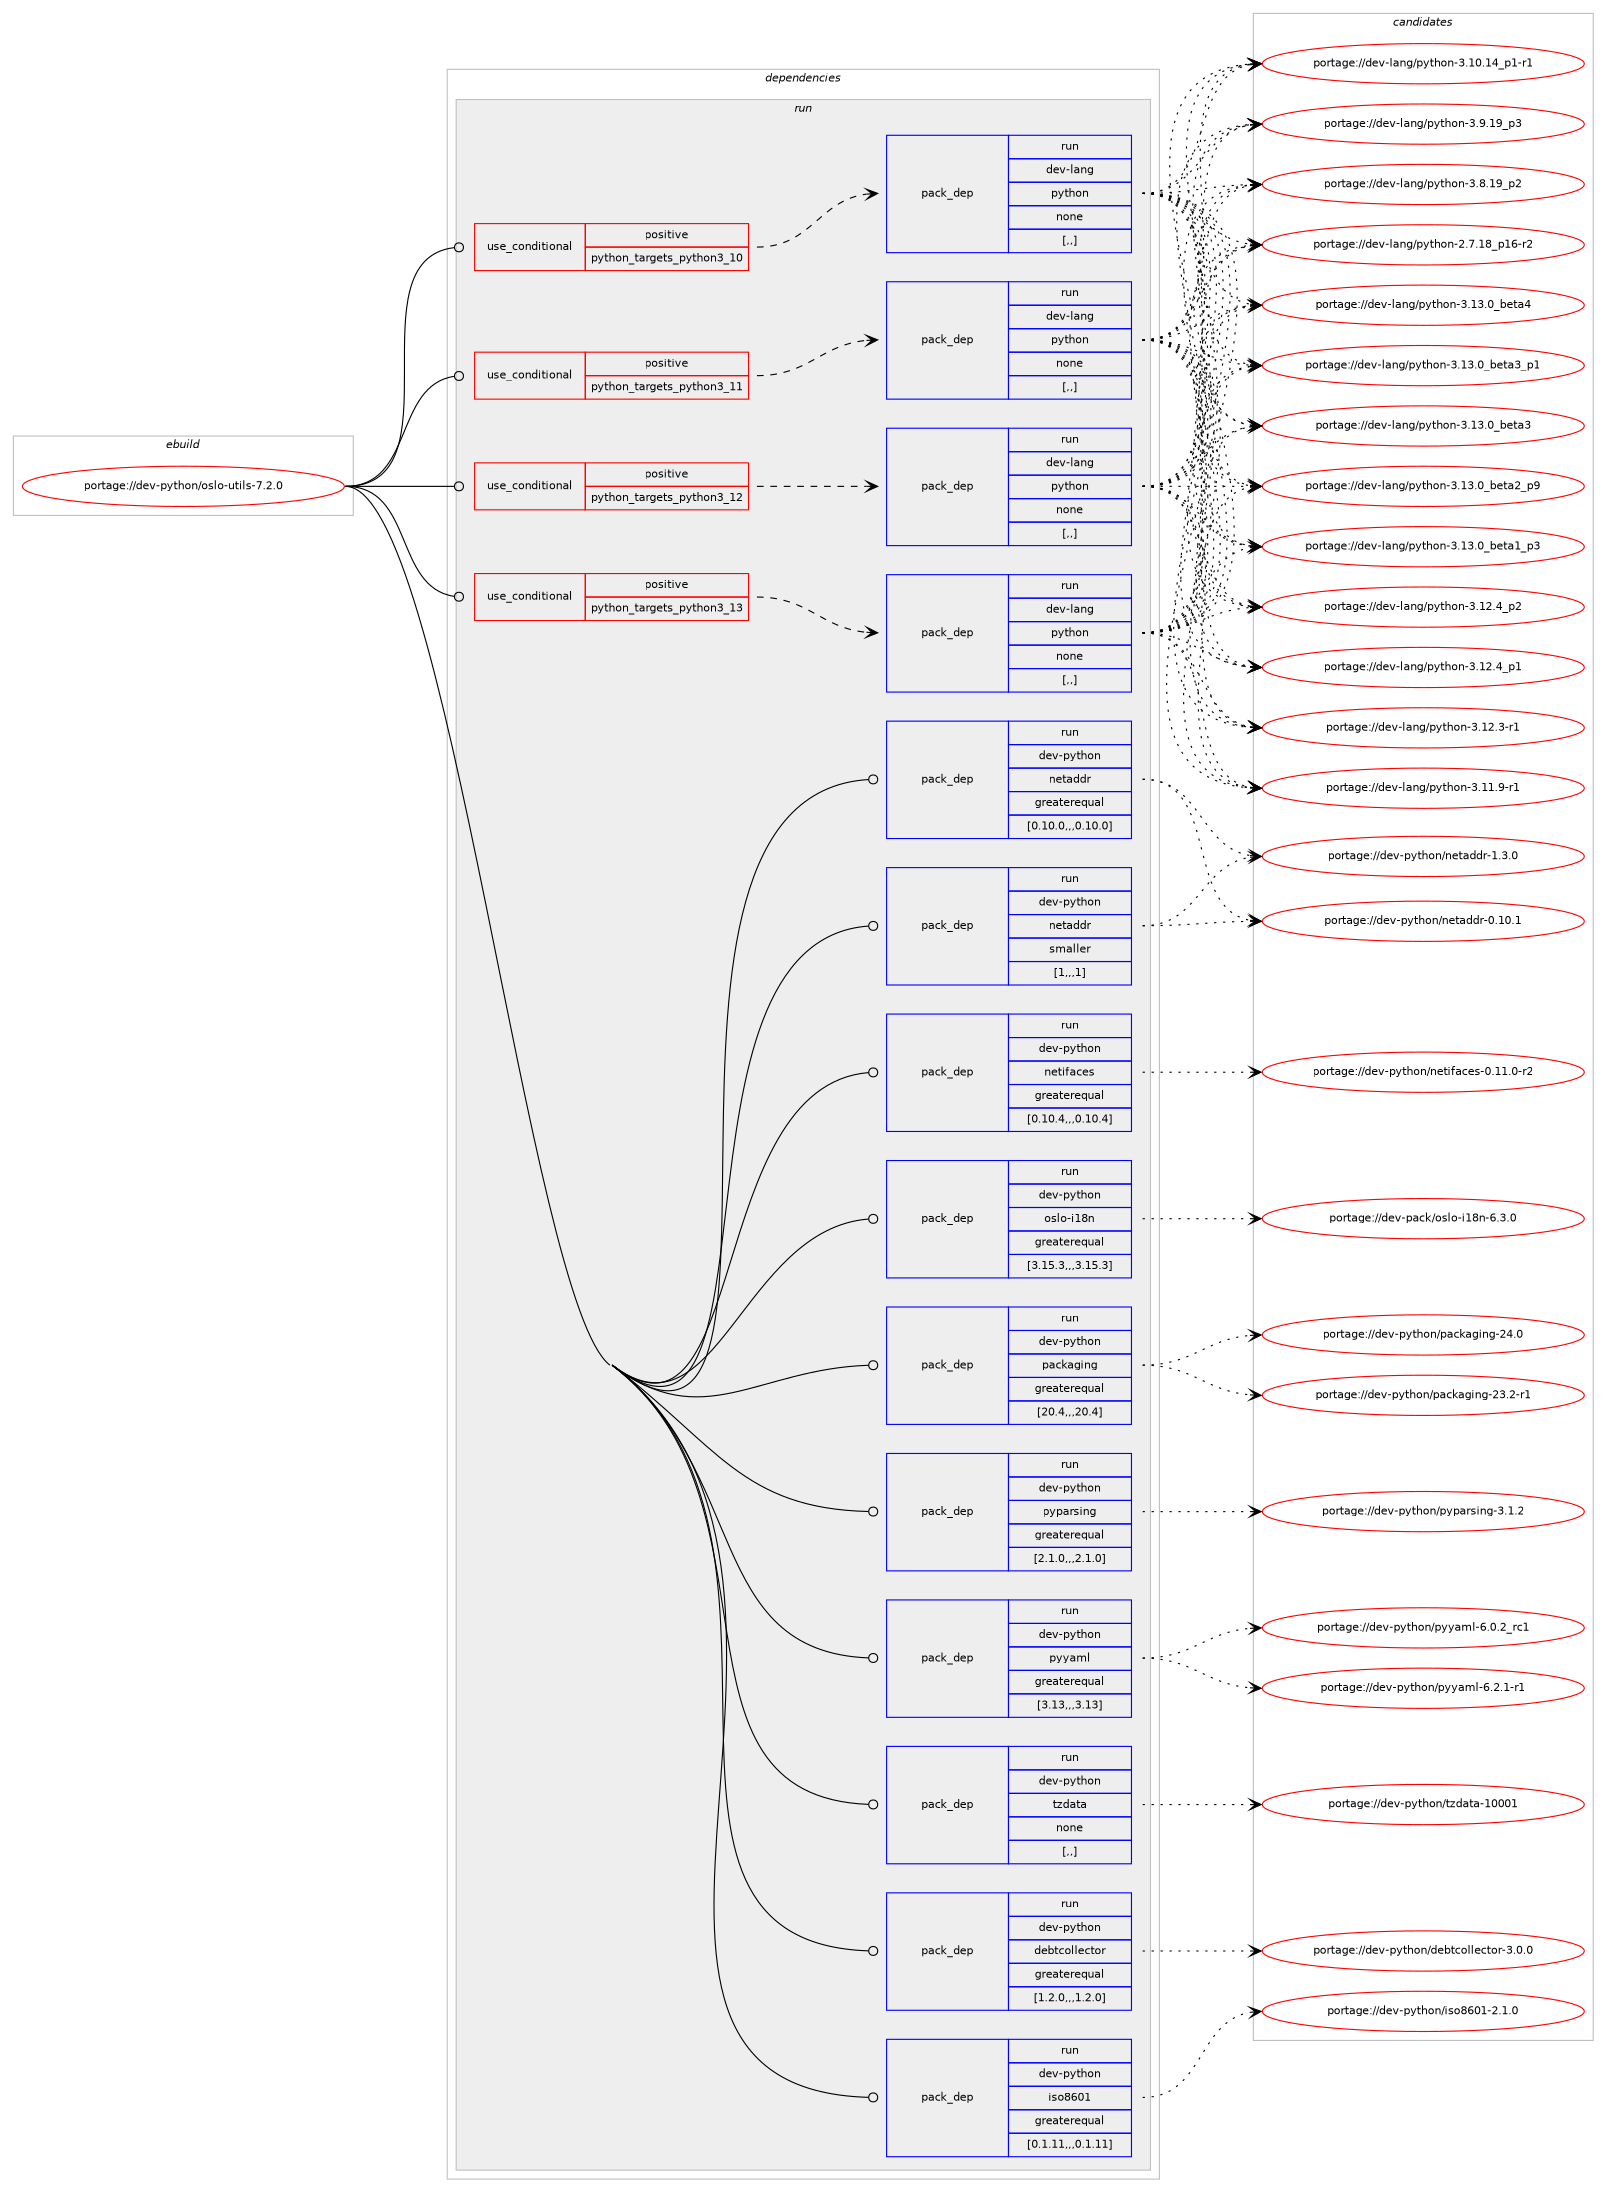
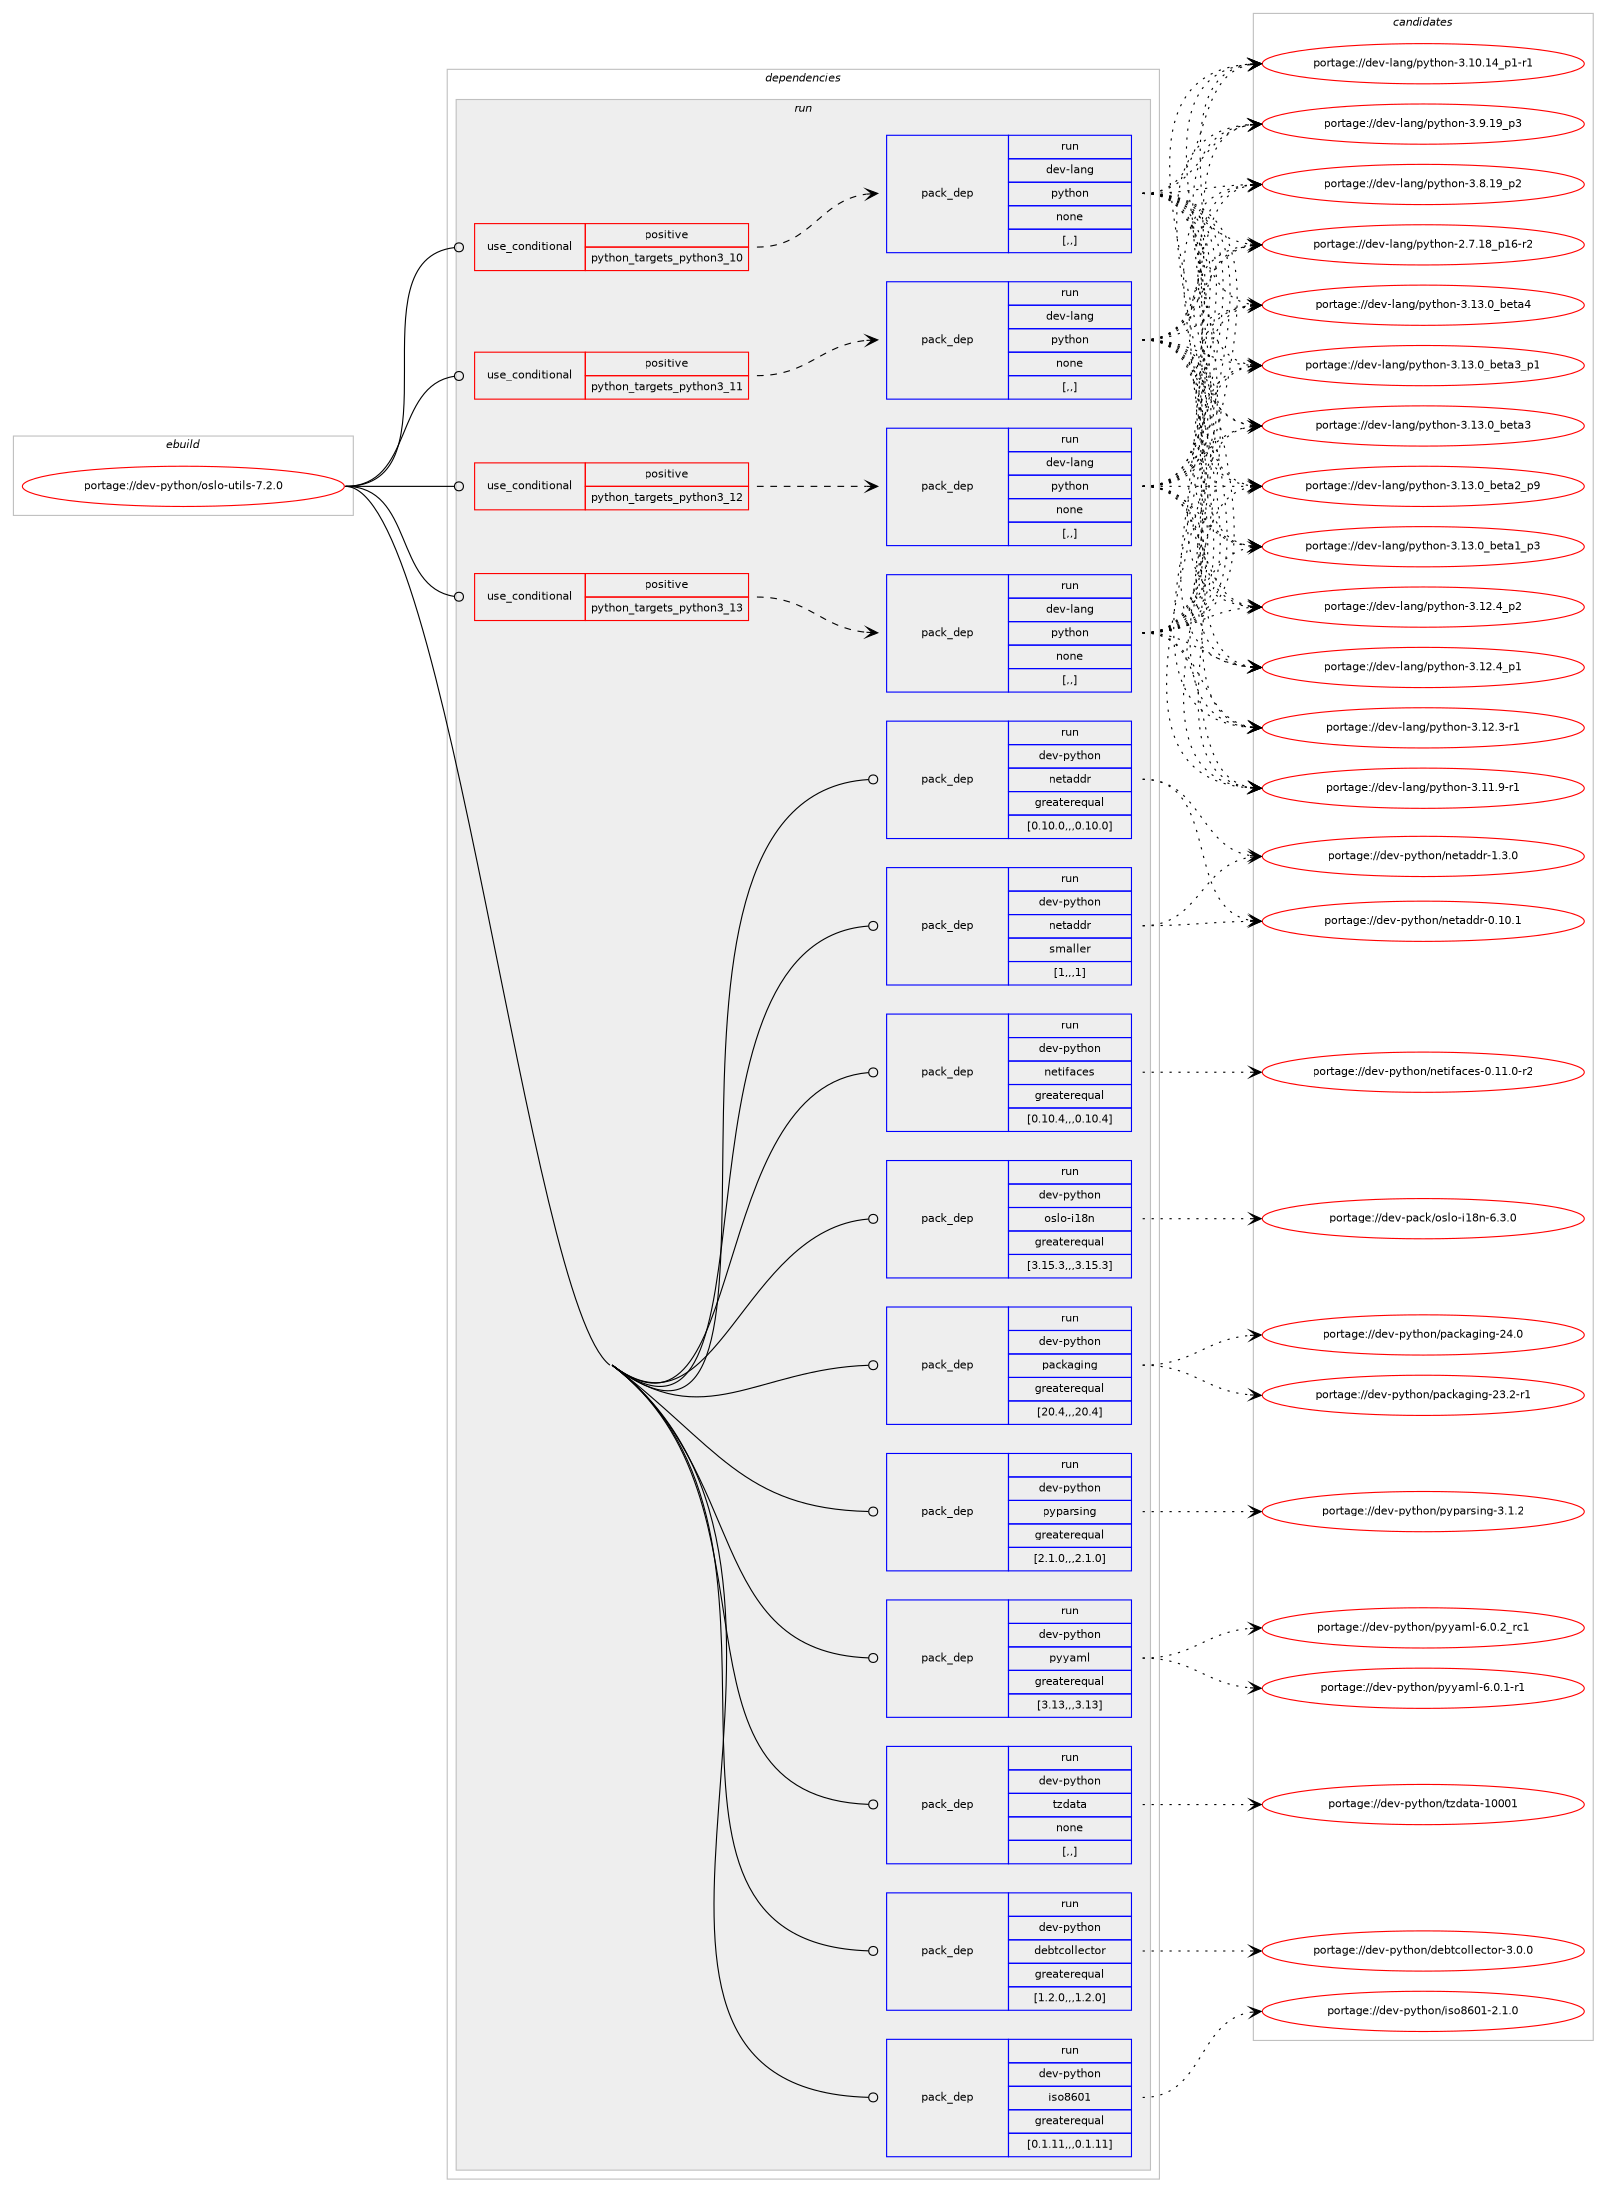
node "portage://dev-python/pyyaml-6.2.1-r1": label "portage://dev-python/pyyaml-6.2.1-r1" -> "portage://dev-python/pyyaml-6.0.1-r1"
